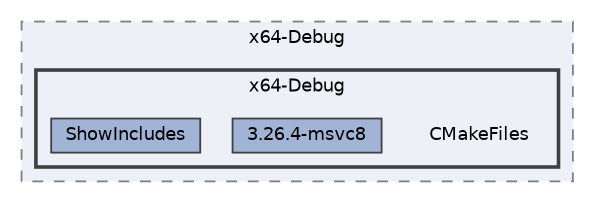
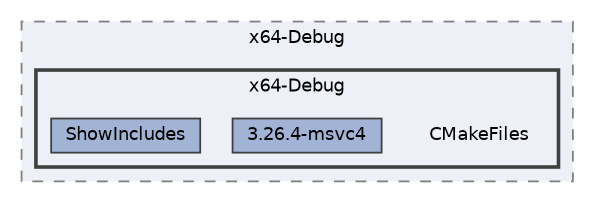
node "3.26.4-msvc8": label "3.26.4-msvc8" -> "3.26.4-msvc4"
